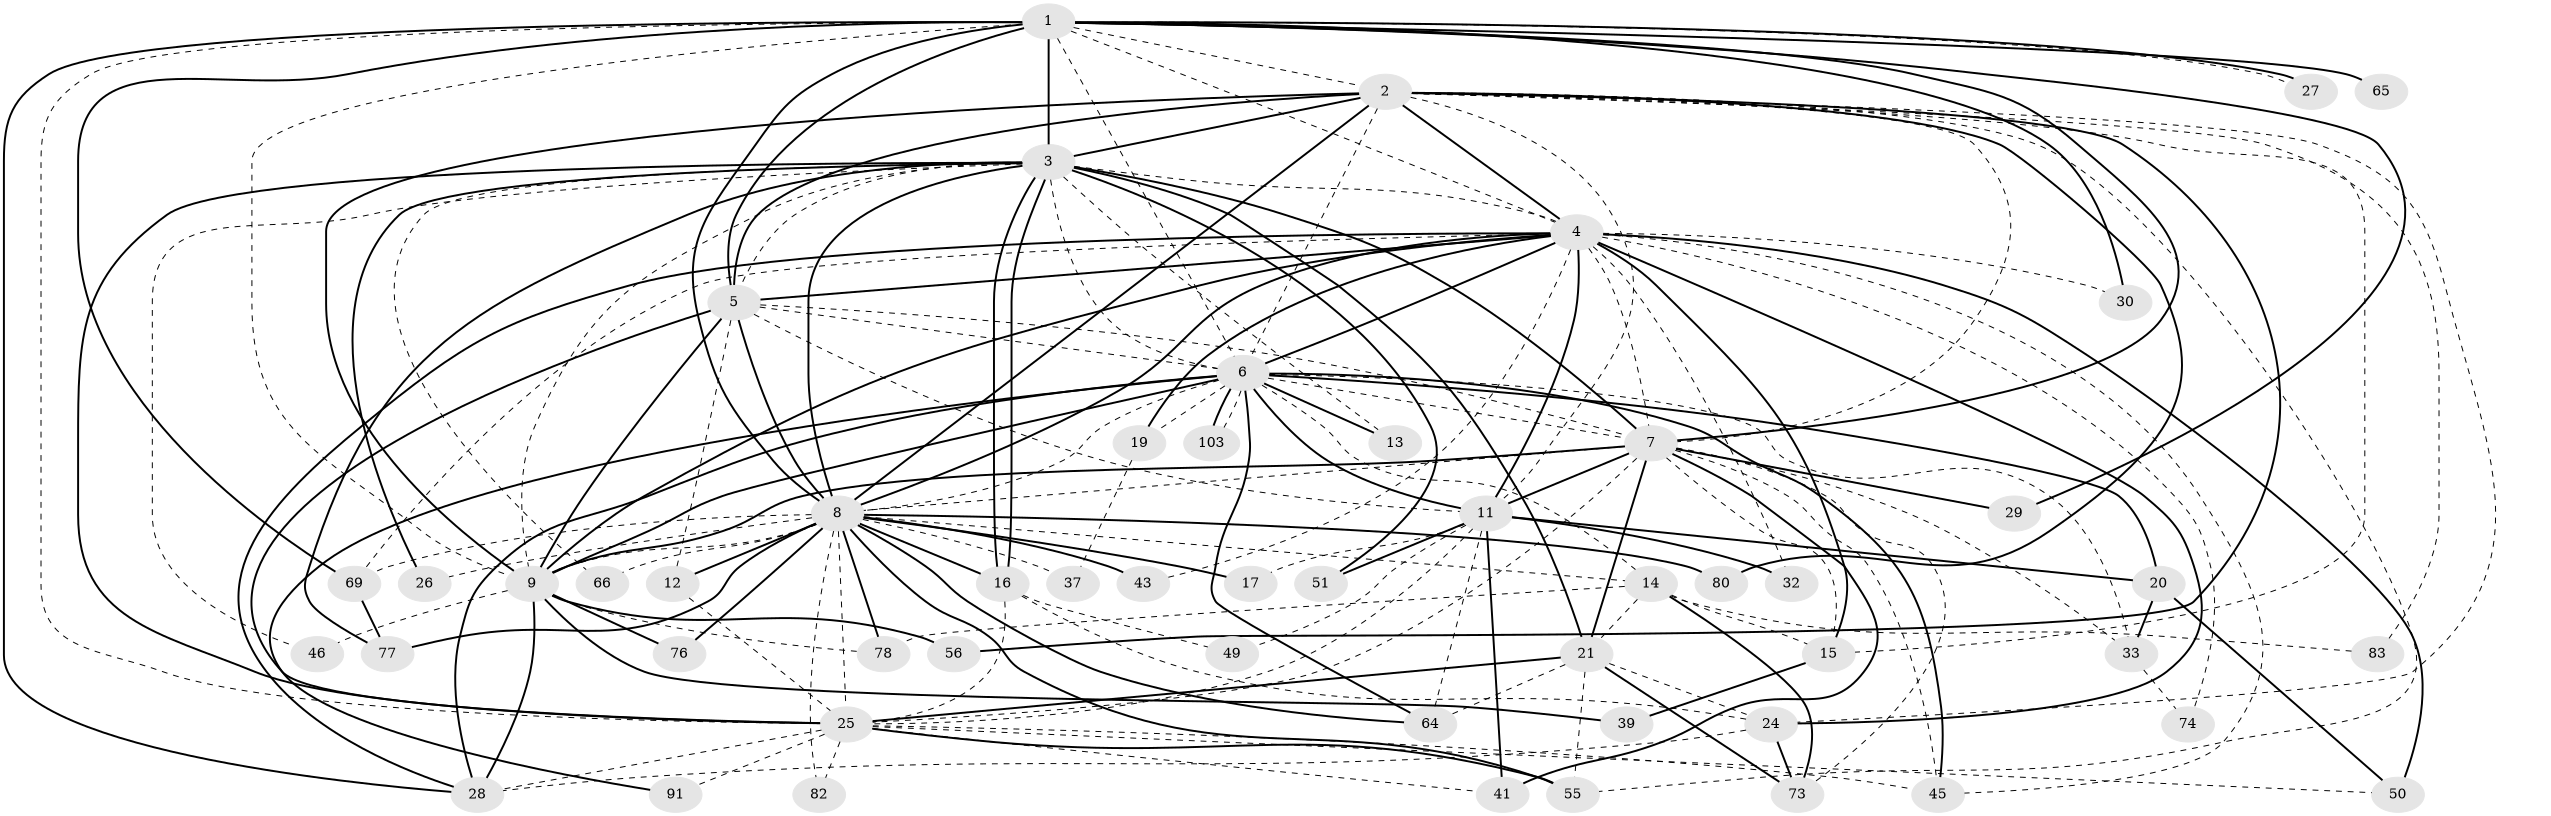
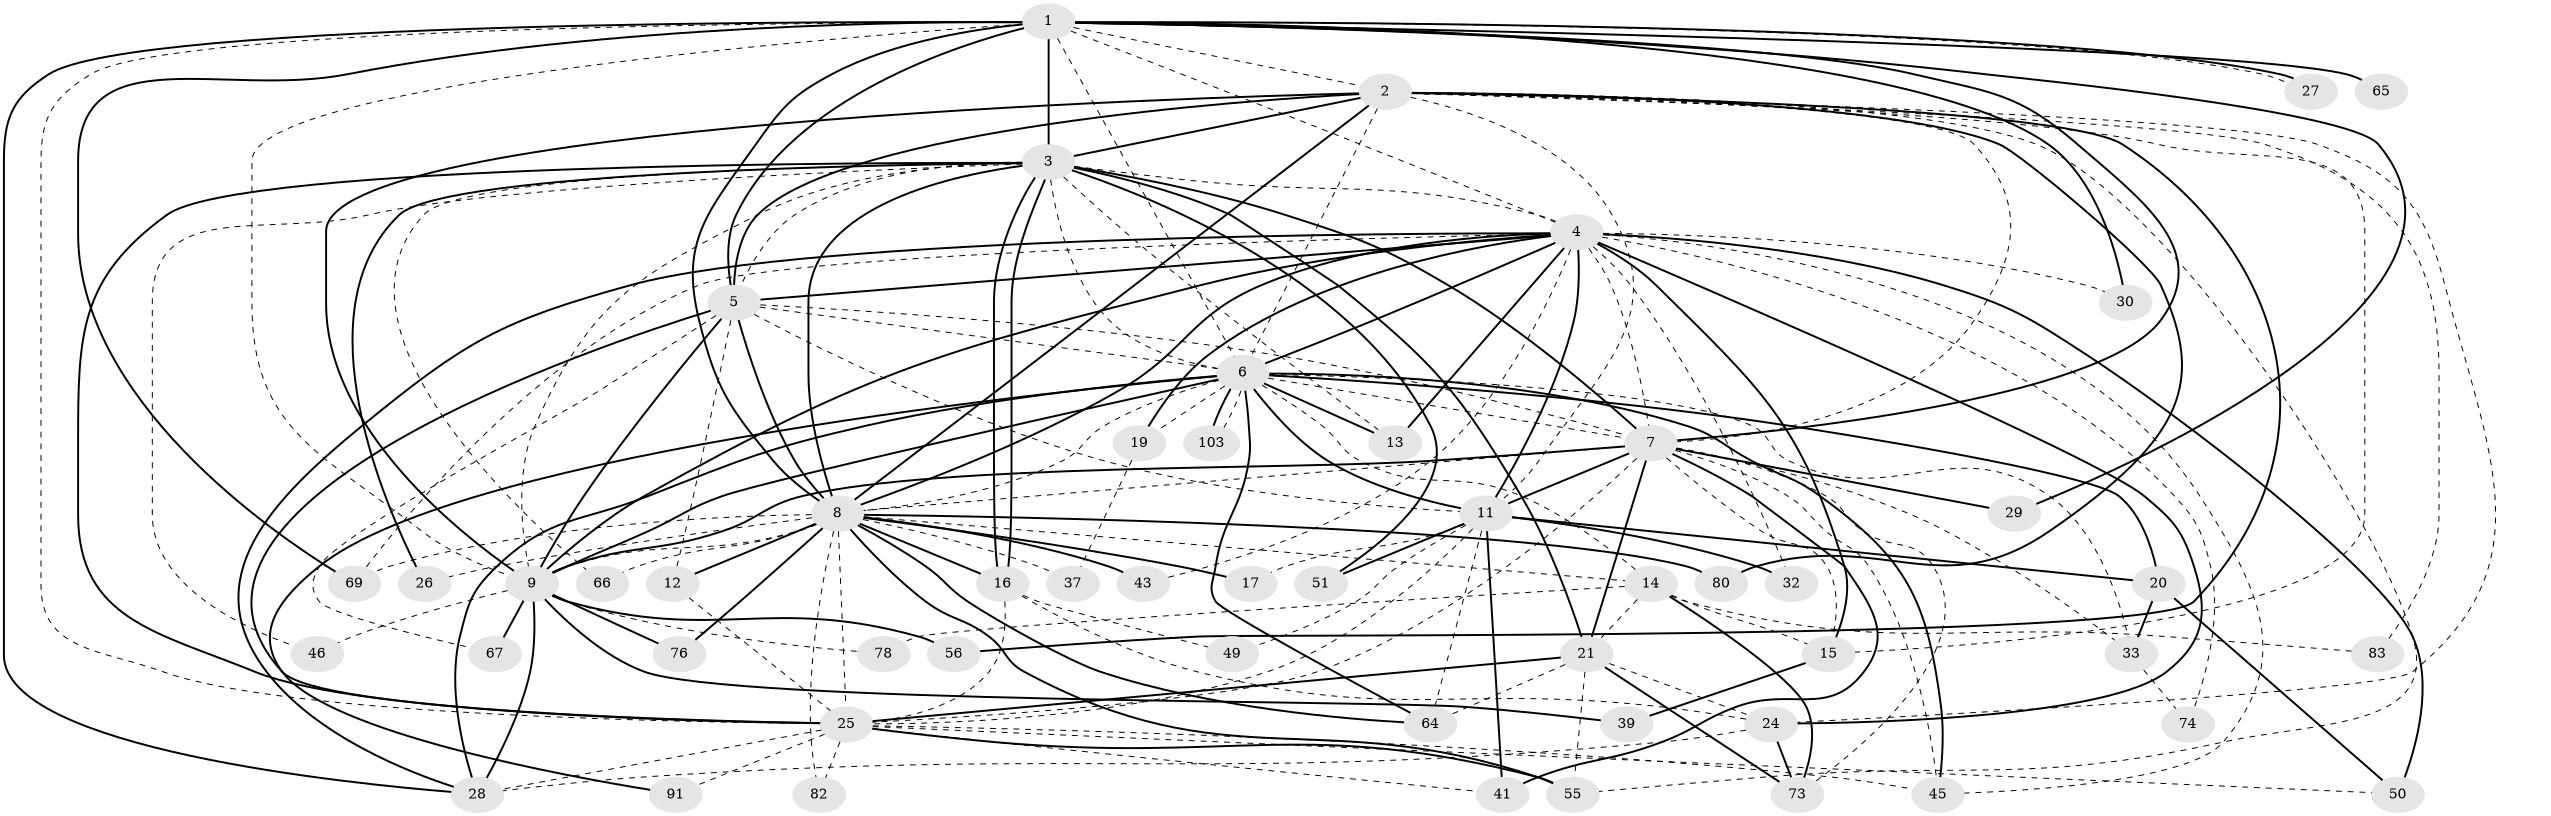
edge "2" -- "4": now "13" -- "4"
edge "8" -- "78": removed
node "77": removed
node "67": added
